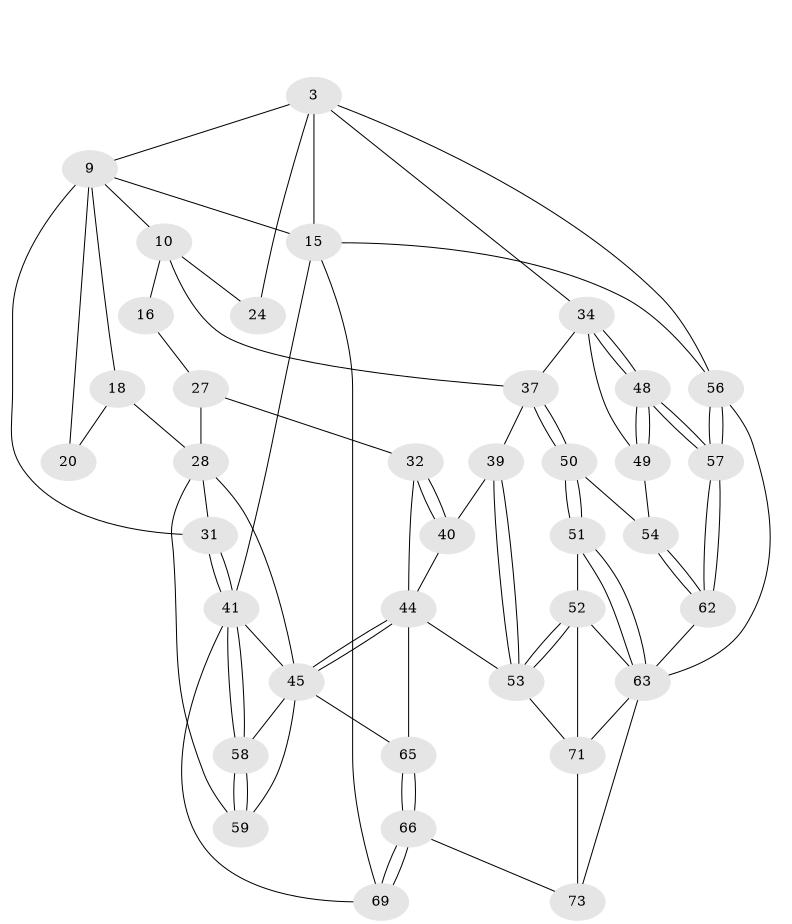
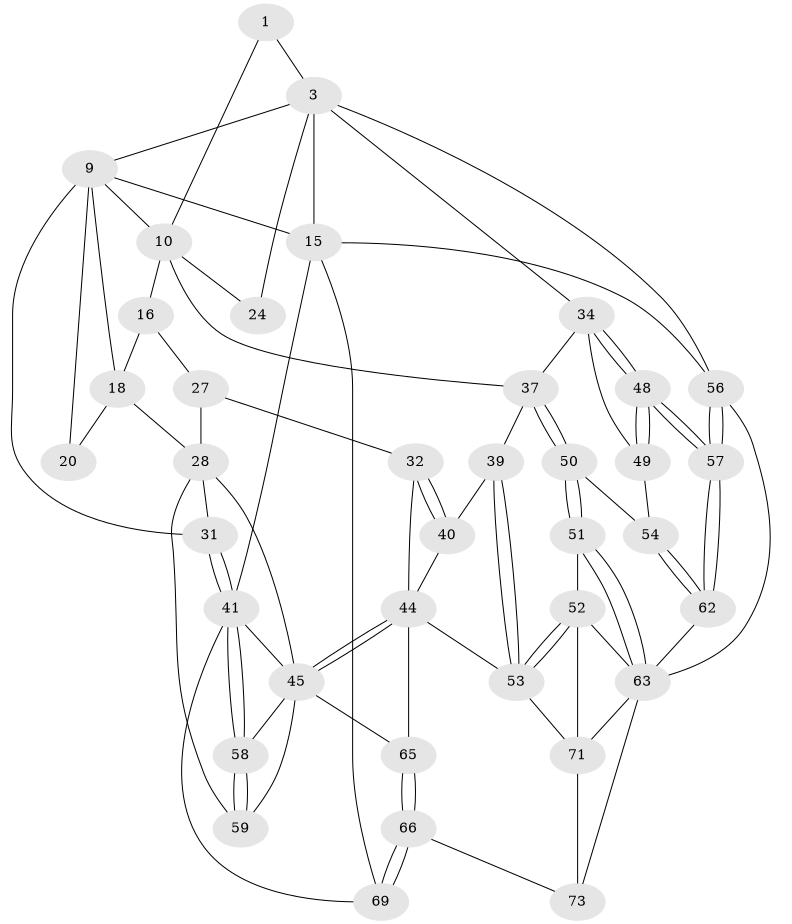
node "1": added
edge "16" -- "18": added
